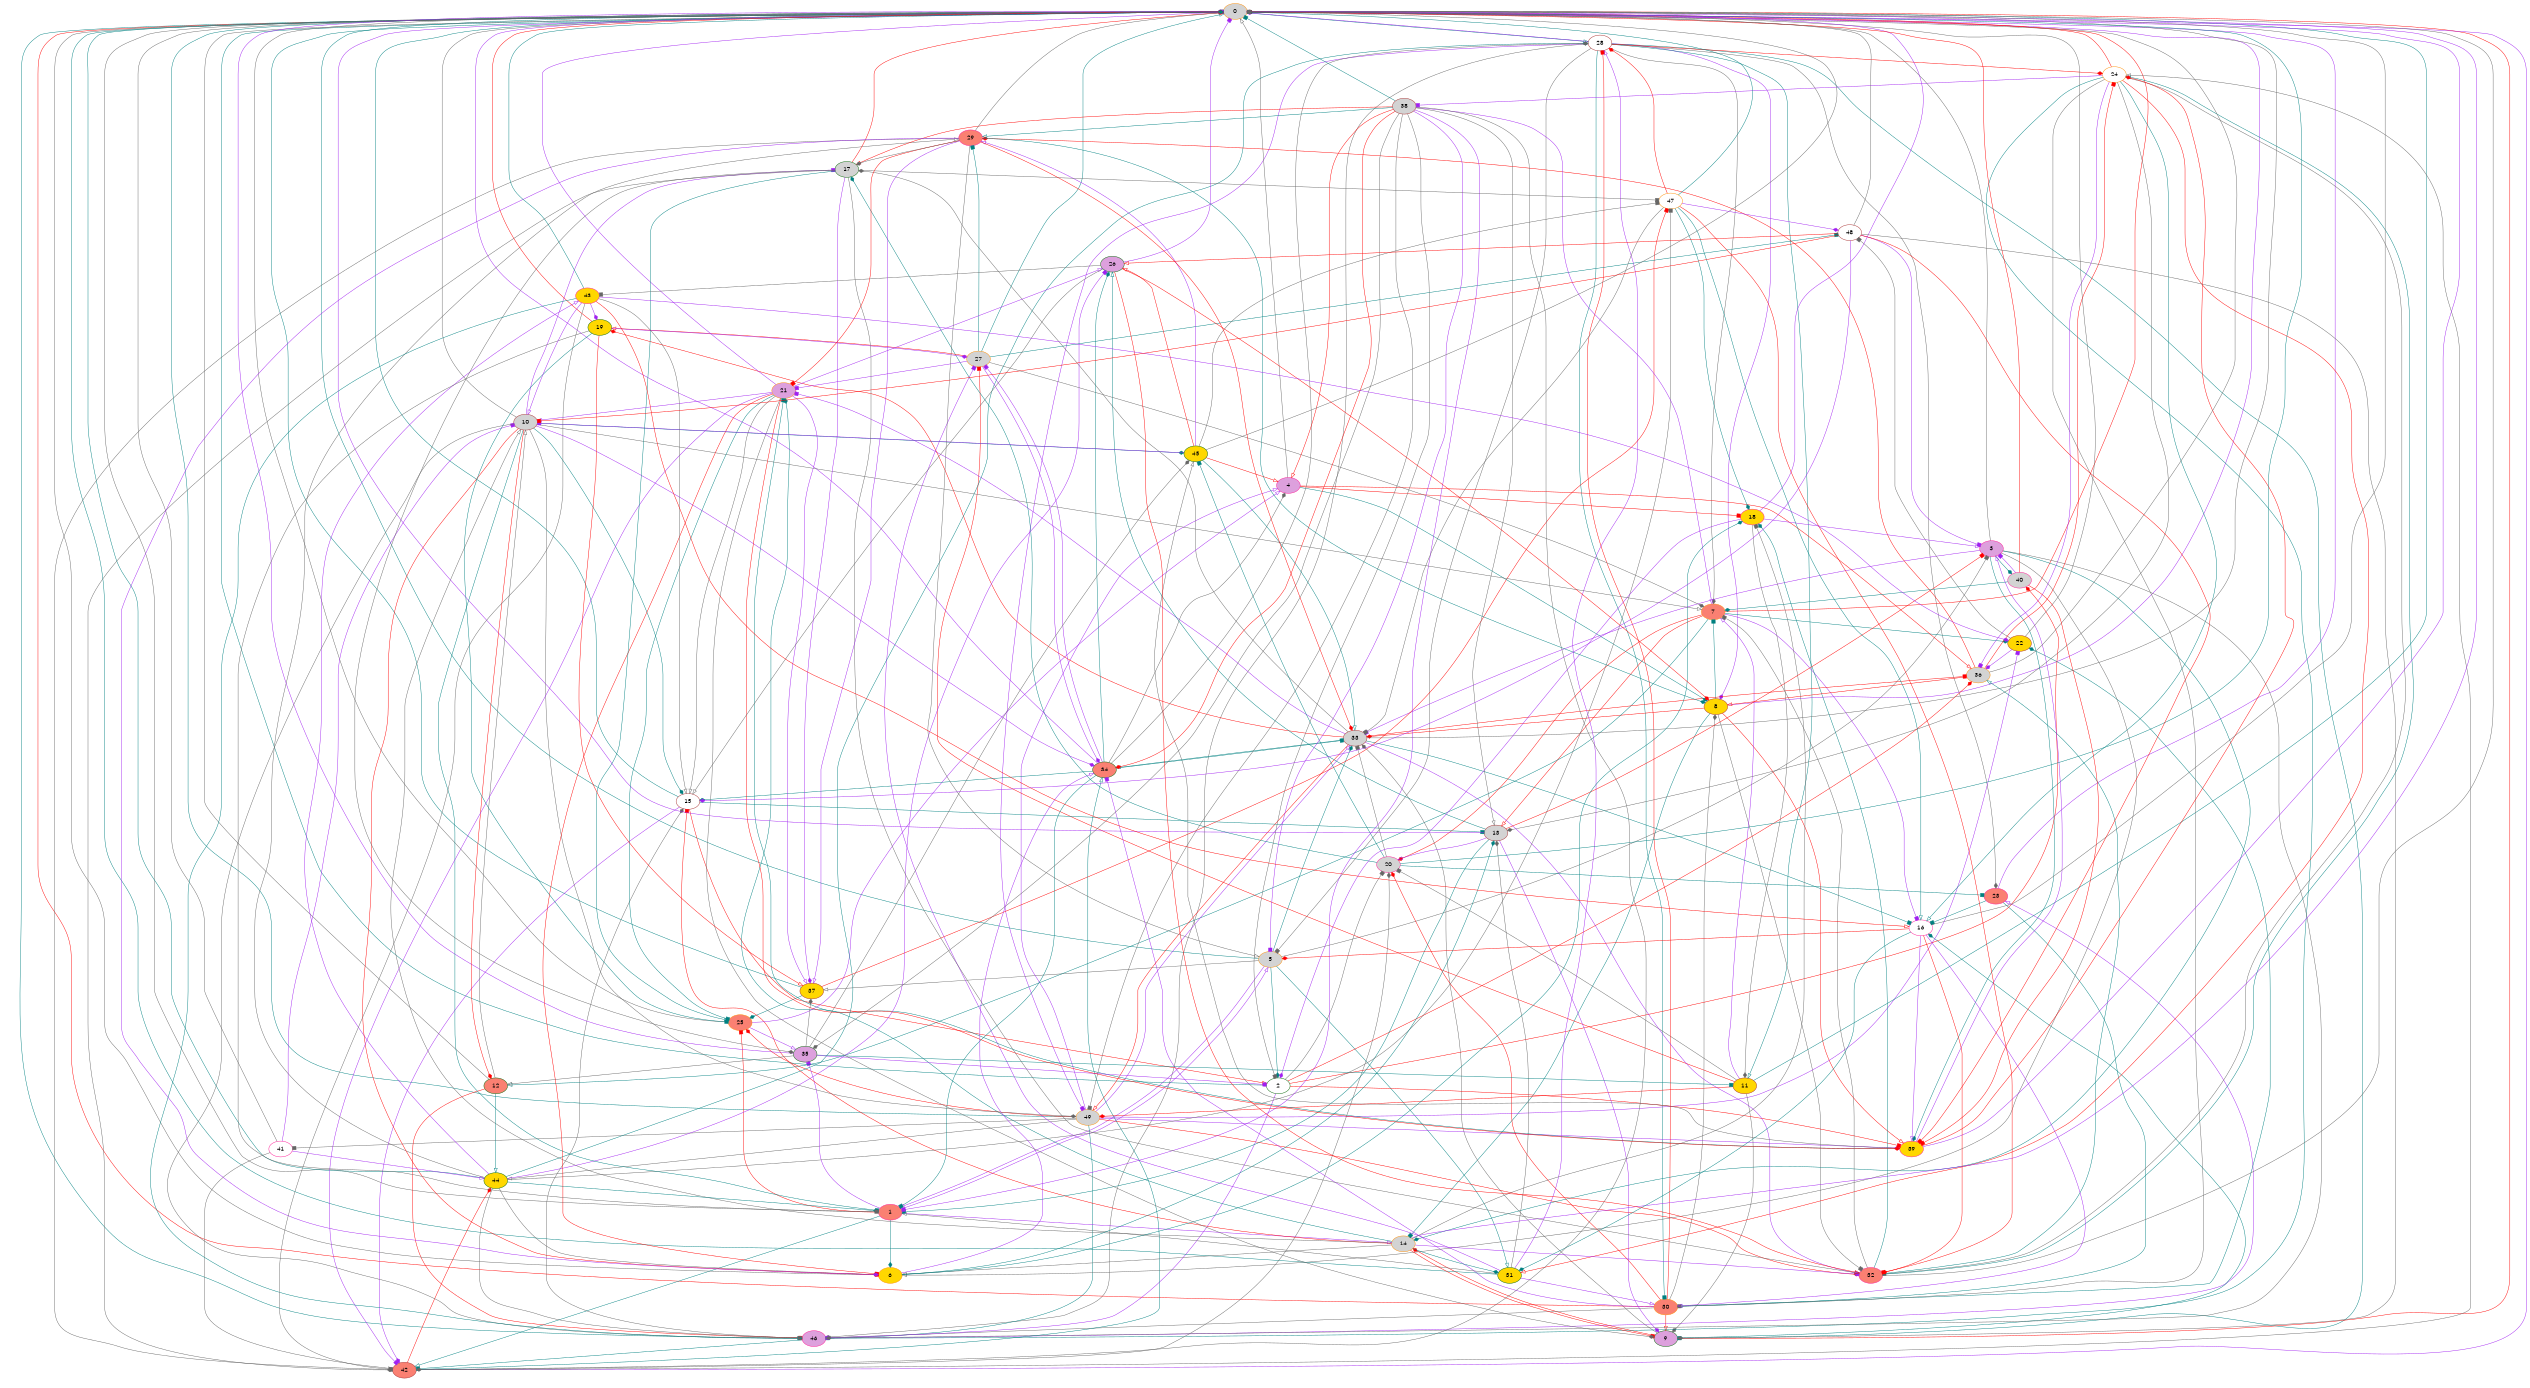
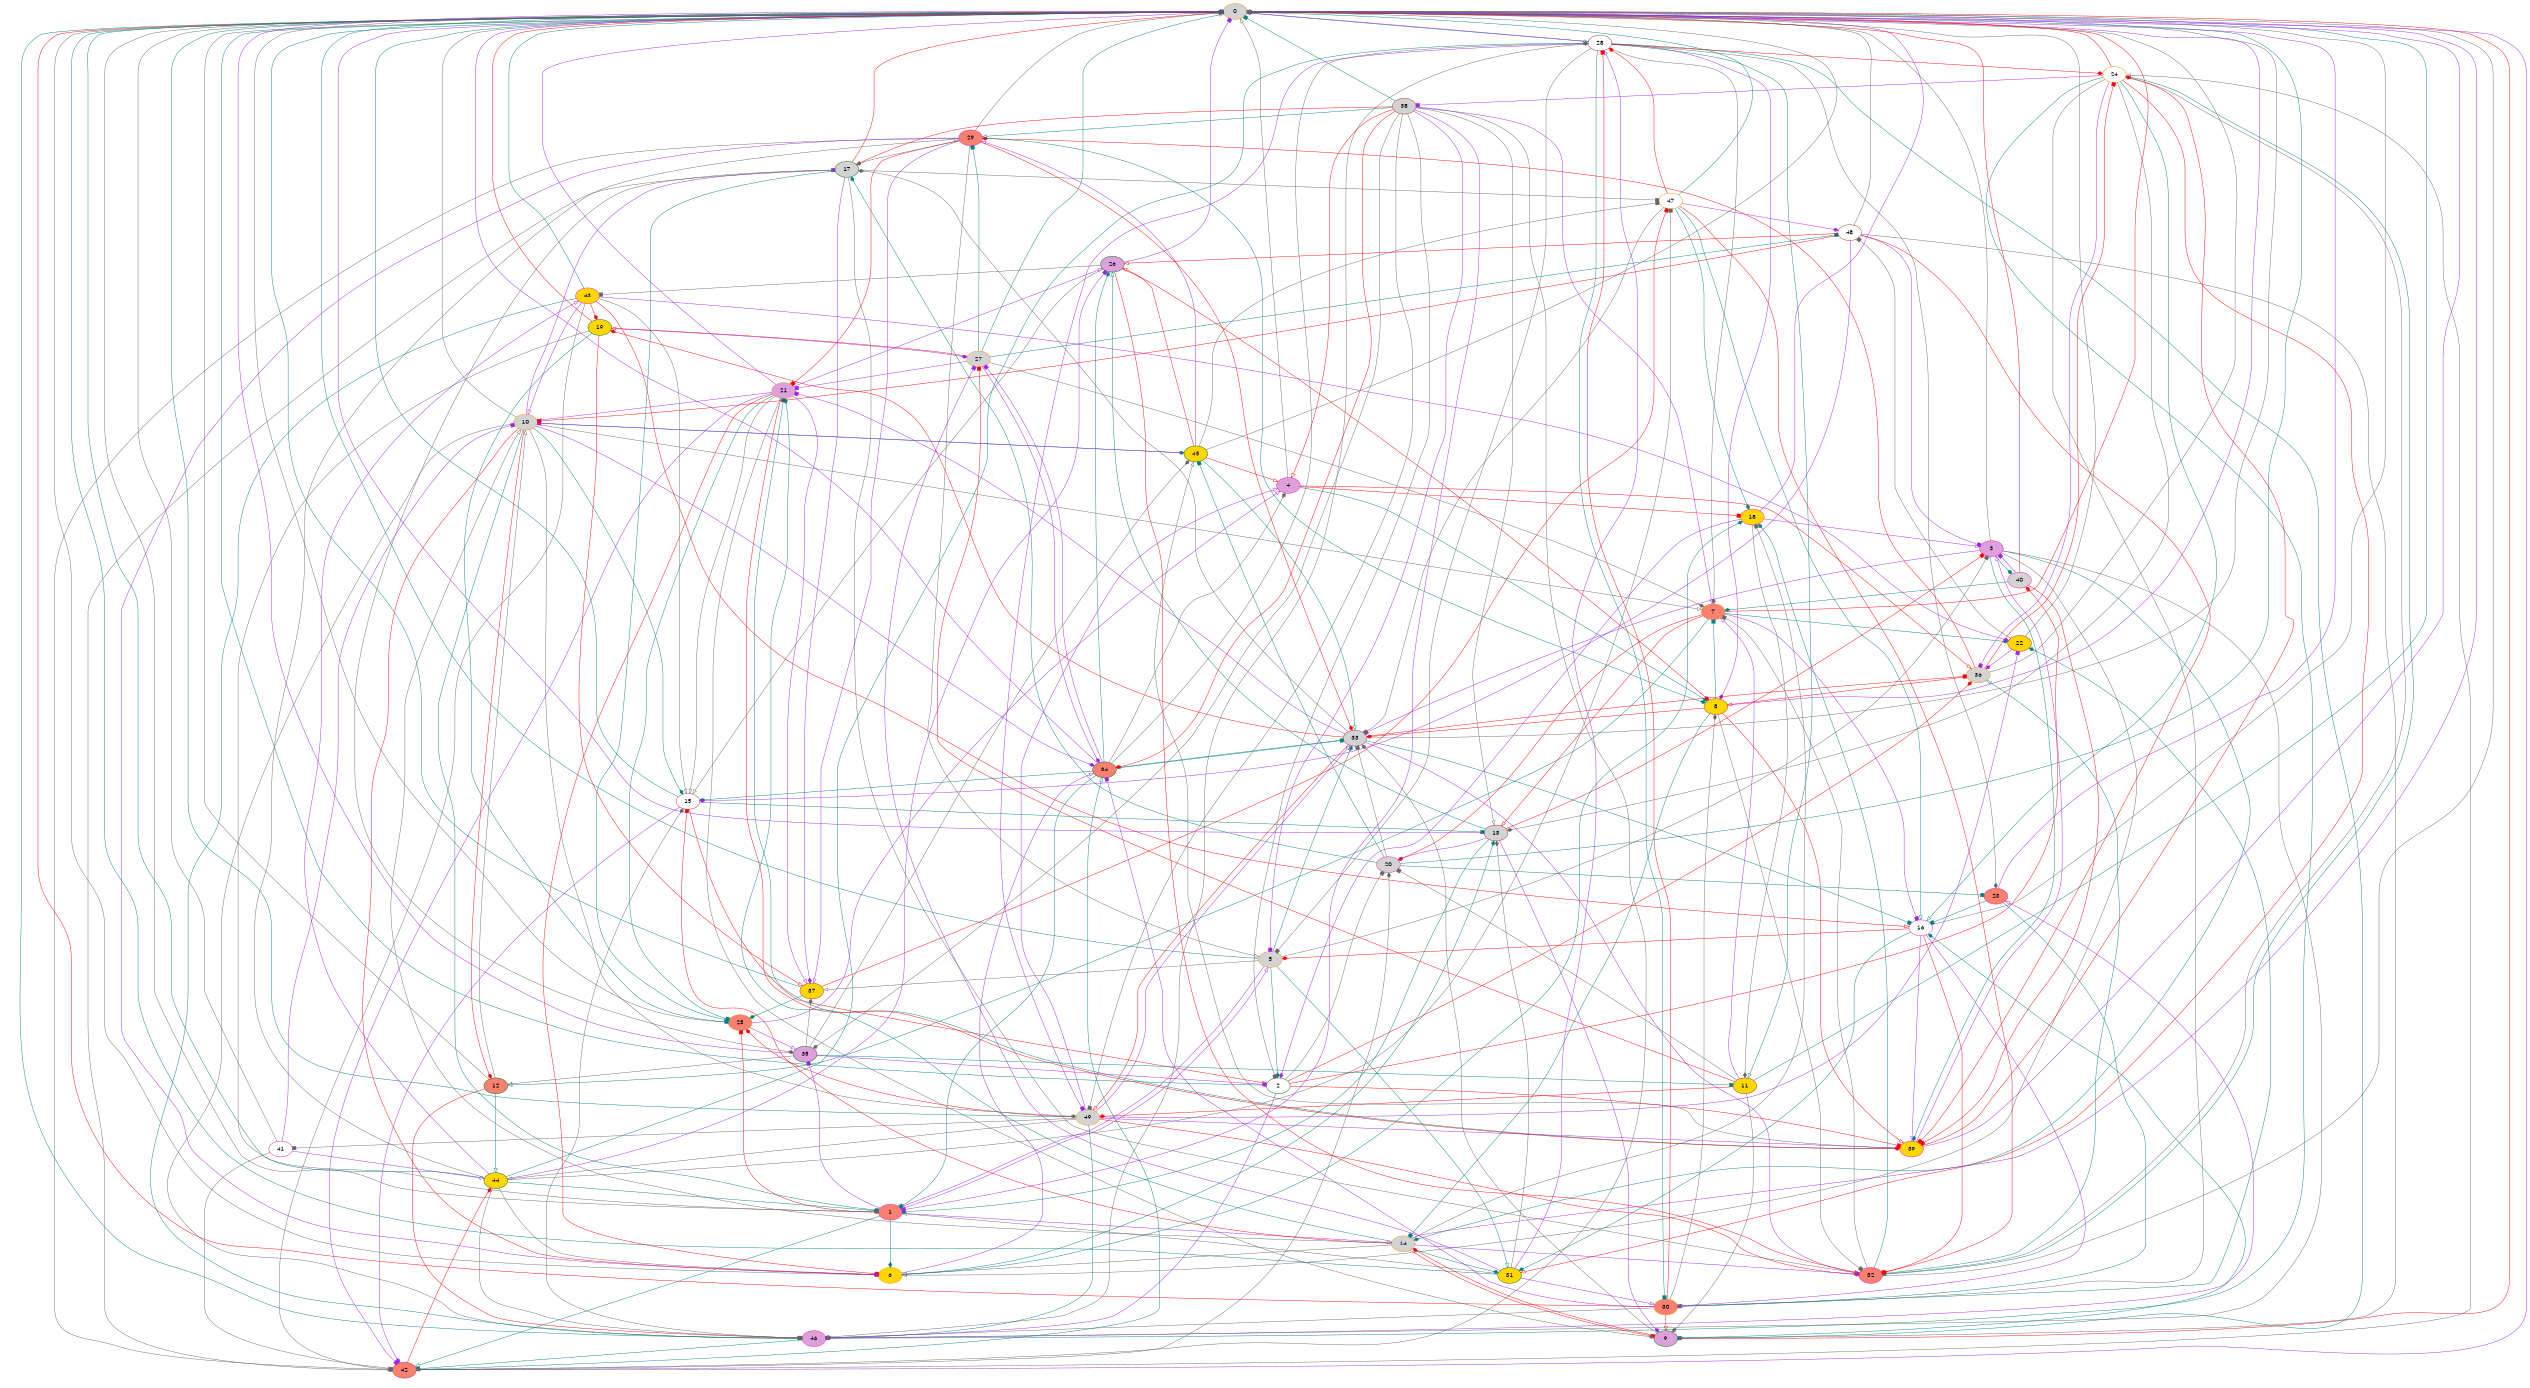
edge "43" -> "19": color purple -> red
node "10": color brown -> darkorange
edge "30" -> "20": removed
